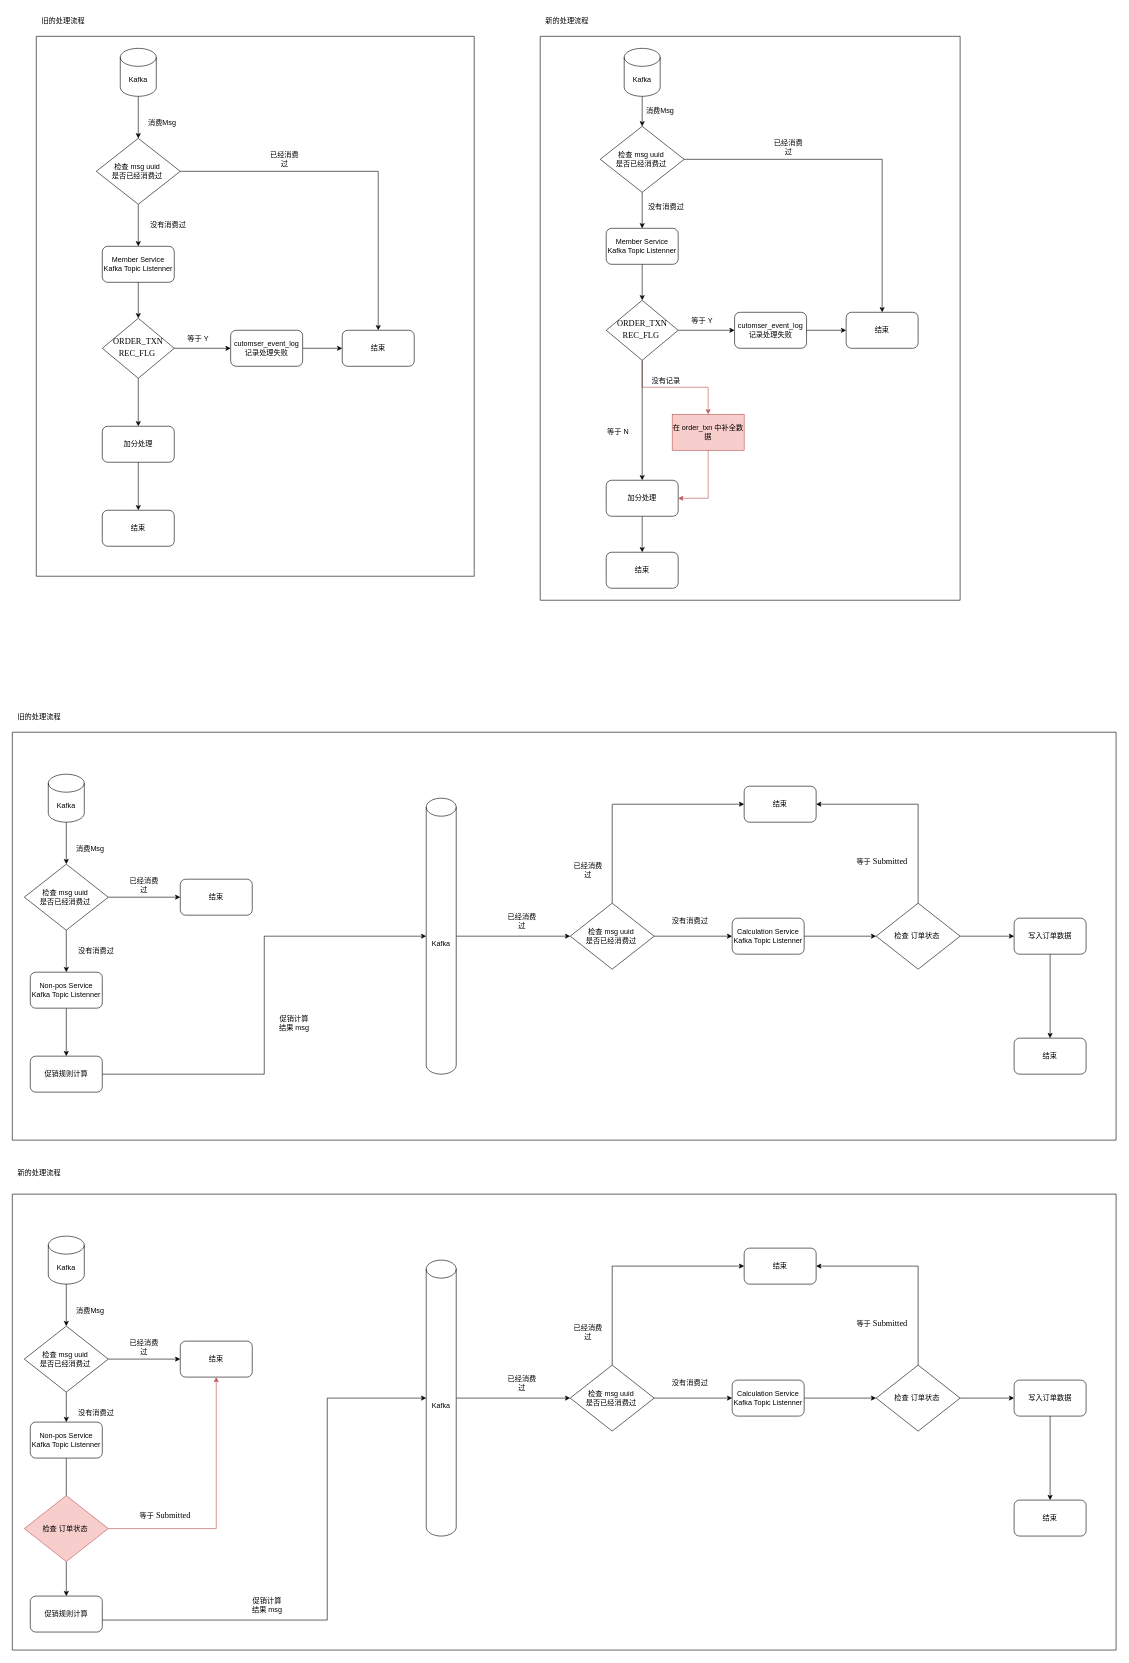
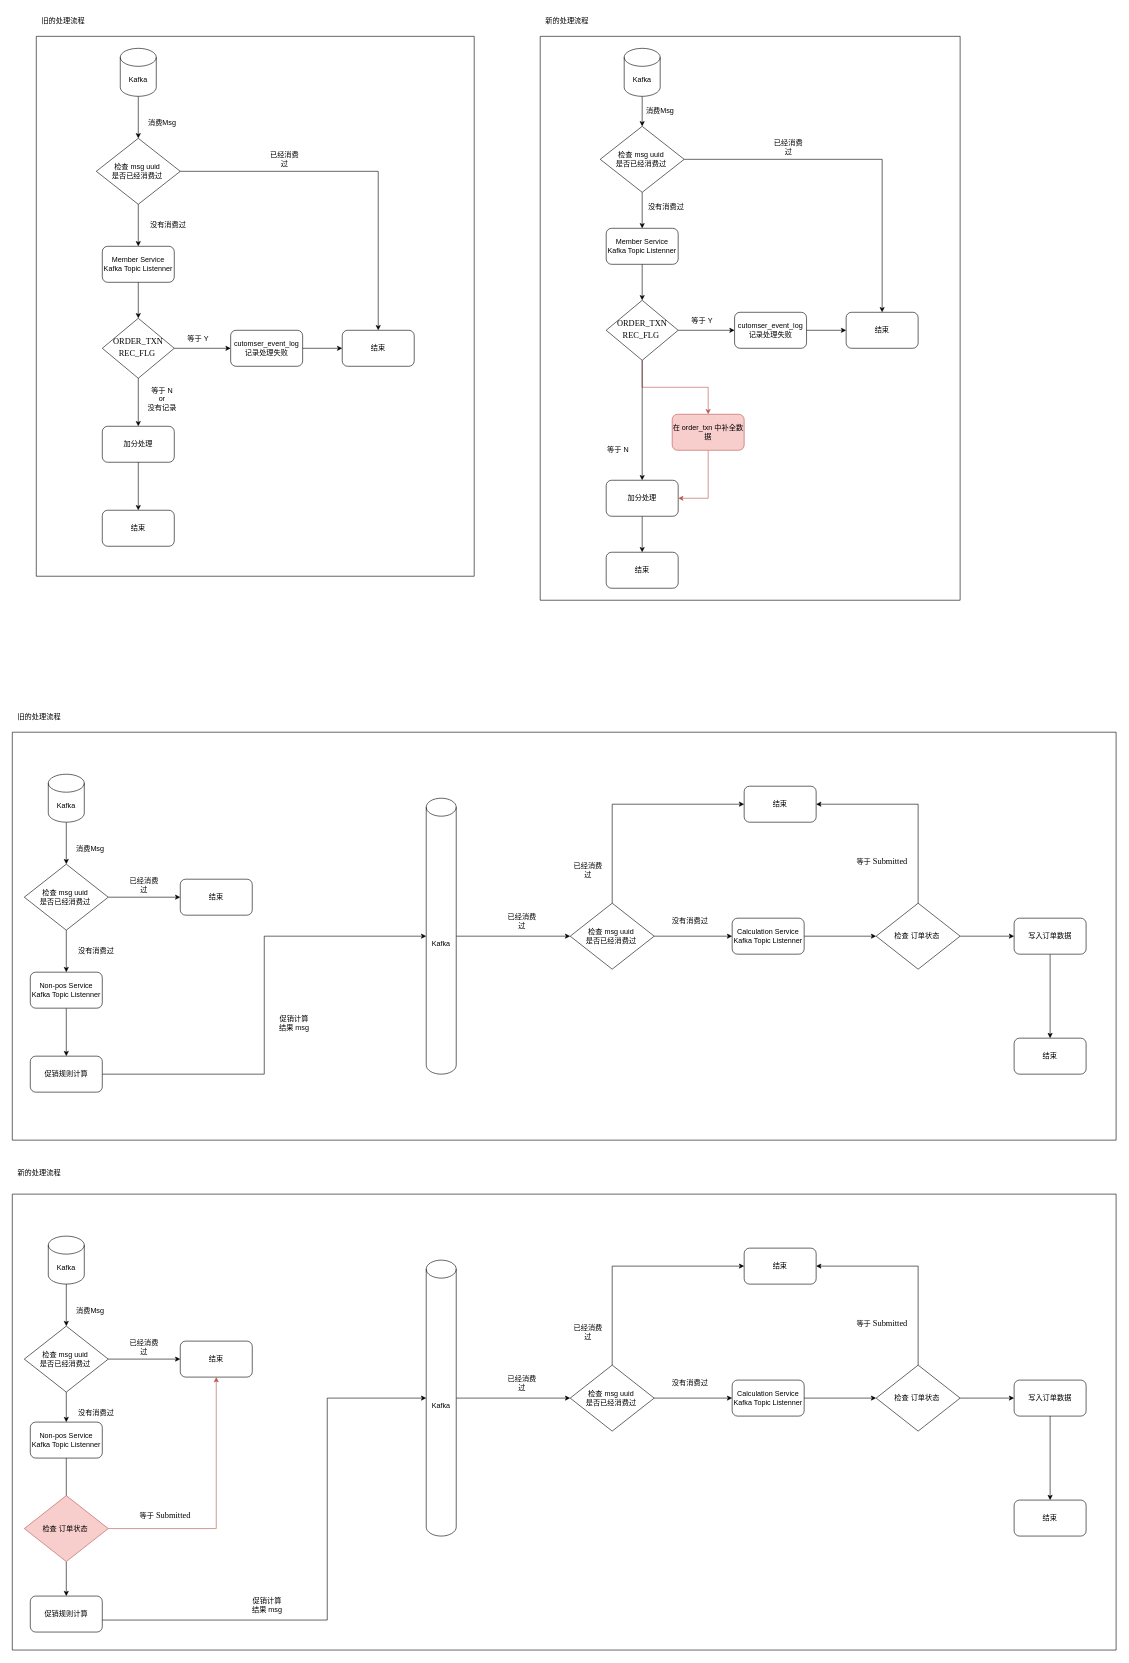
node "没有记录": removed
node "等于 N or 没有记录": added
node "等于 N": moved (618, 432) -> (618, 450)
node "在 order_txn 中补全数据": shape rectangle -> rounded rectangle
